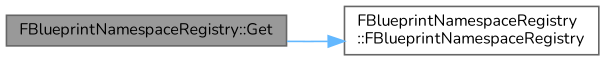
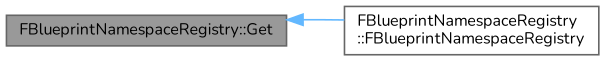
edge "FBlueprintNamespaceRegistry::Get" -> "FBlueprintNamespaceRegistry ::FBlueprintNamespaceRegistry": reversed
